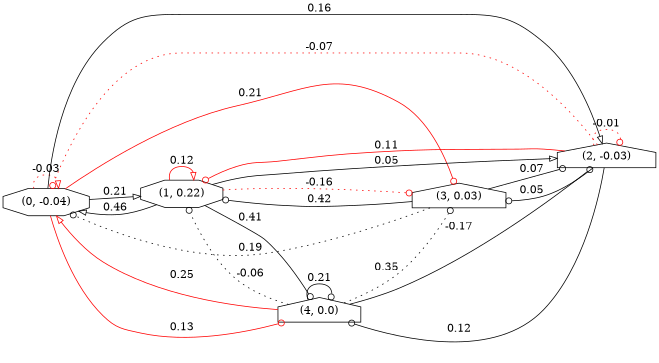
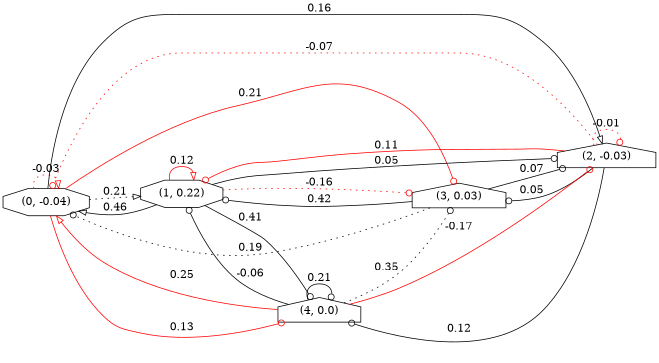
edge "(1, 0.22)" -> "(2, -0.03)": arrowhead onormal -> odot
edge "(0, -0.04)" -> "(1, 0.22)": style solid -> dotted
edge "(4, 0.0)" -> "(2, -0.03)": color black -> red
edge "(4, 0.0)" -> "(1, 0.22)": style dotted -> solid
